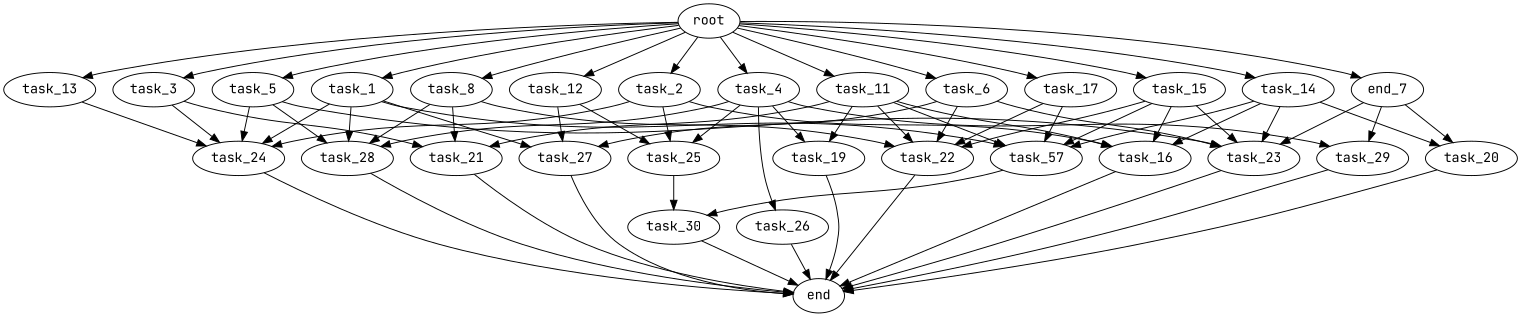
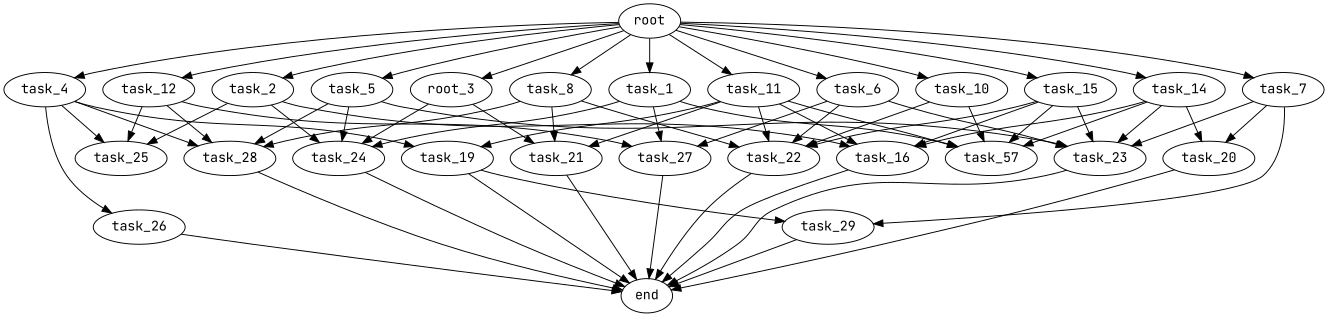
node "task_13": removed
node "task_3": label "task_3" -> "root_3"
node "task_17": label "task_17" -> "task_10"
node "end_7": label "end_7" -> "task_7"
edge "task_1" -> "task_28": now "task_12" -> "task_28"
edge "task_4" -> "task_29": now "task_19" -> "task_29"
node "task_30": removed
